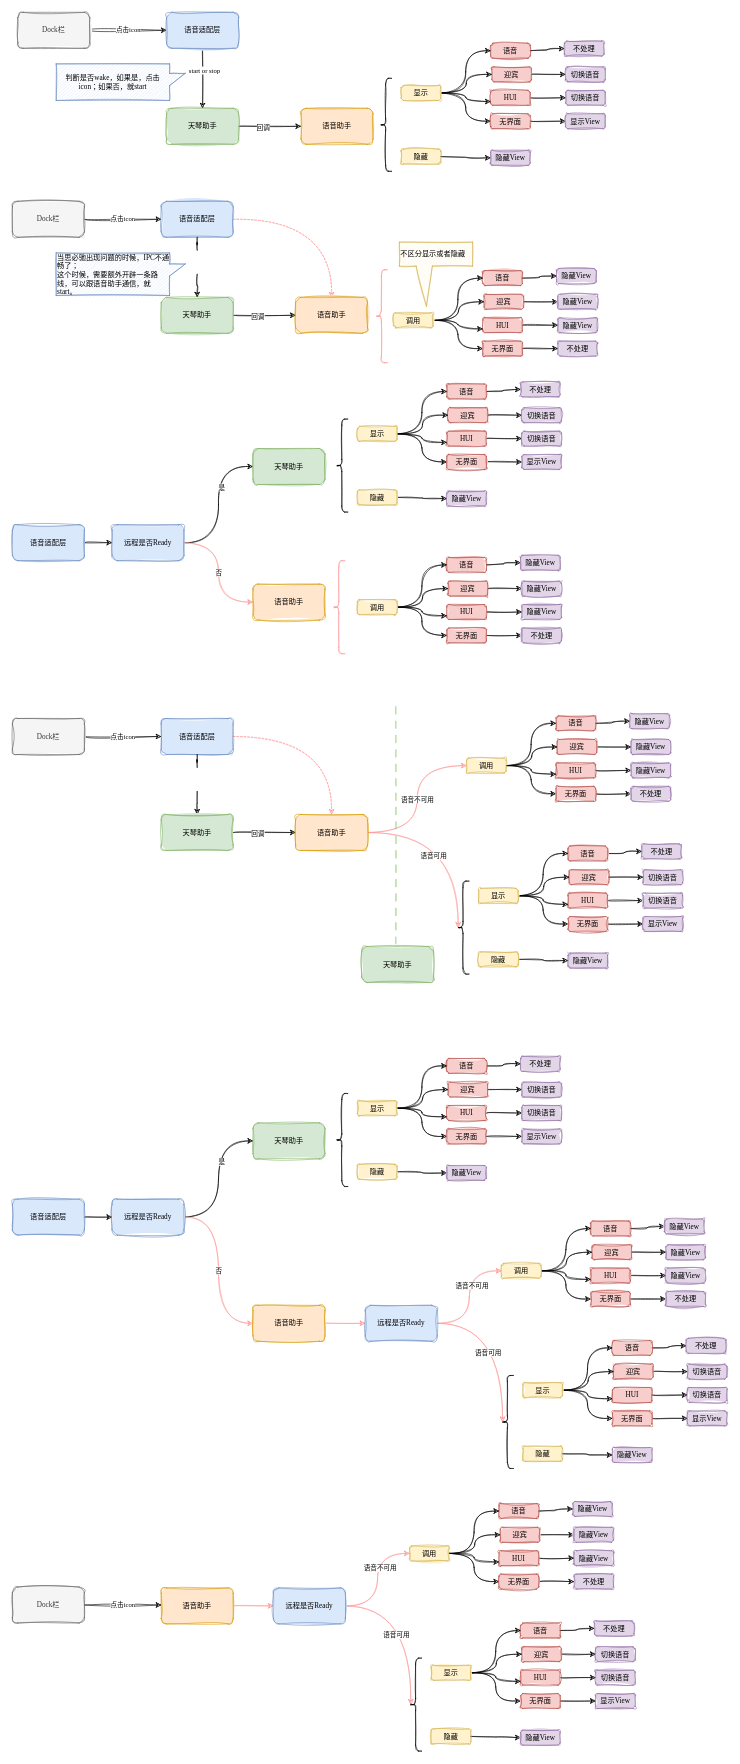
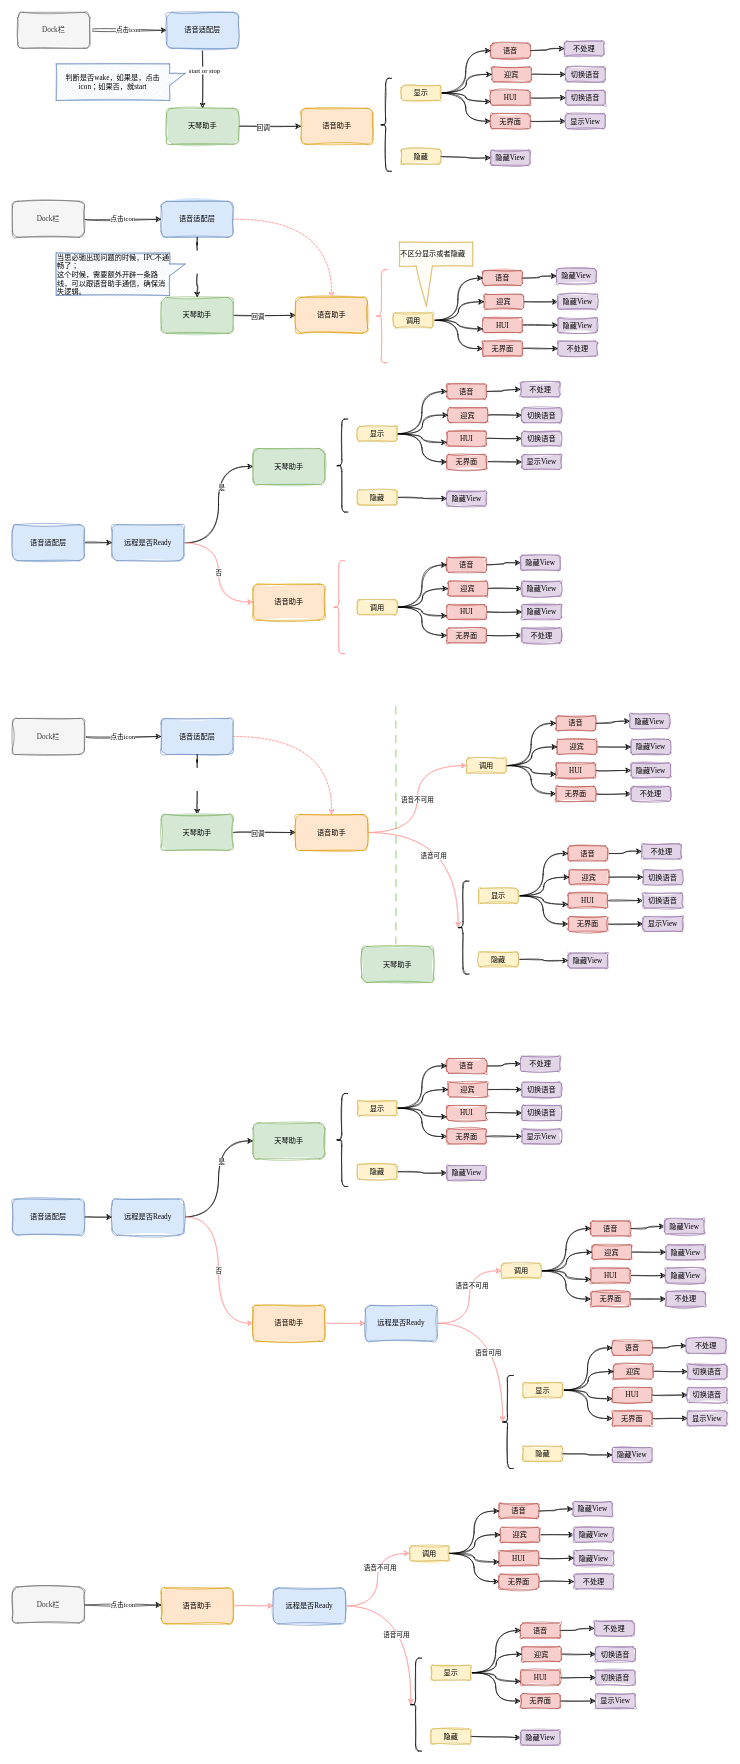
node "当思必驰出现问题的时候，IPC不通畅了； 这个时候，需要额外开辟一条路线，可以跟语音助手通信，就start。": label "当思必驰出现问题的时候，IPC不通畅了； 这个时候，需要额外开辟一条路线，可以跟语音助手通信，就start。" -> "当思必驰出现问题的时候，IPC不通畅了； 这个时候，需要额外开辟一条路线，可以跟语音助手通信，确保消失逻辑。"
